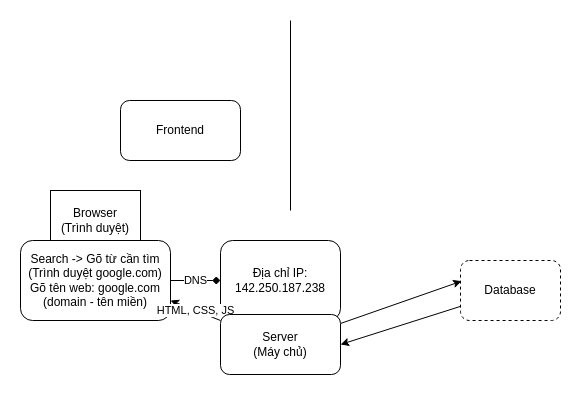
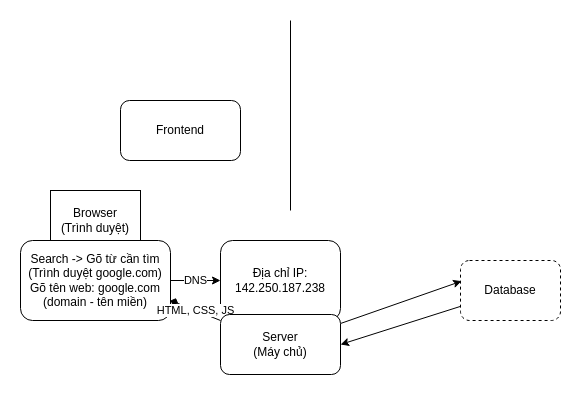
edge "Search -> Gõ từ cần tìm (Trình duyệt google.com) Gõ tên web: google.com (domain - tên miền)" -> "Địa chỉ IP: 142.250.187.238": arrowhead diamond -> classic
edge "Server (Máy chủ)" -> "Search -> Gõ từ cần tìm (Trình duyệt google.com) Gõ tên web: google.com (domain - tên miền)": arrowhead classic -> diamond
